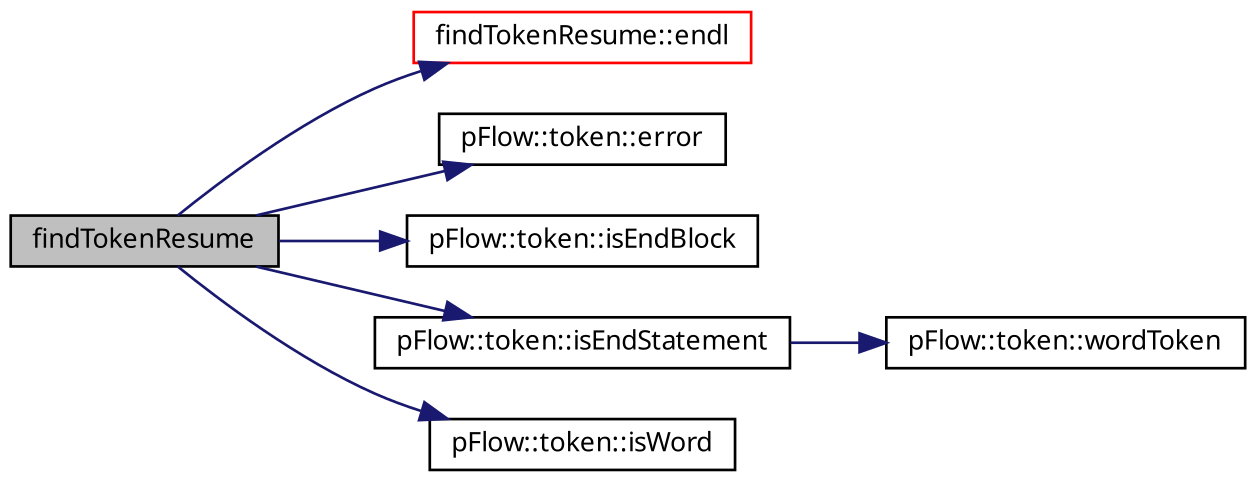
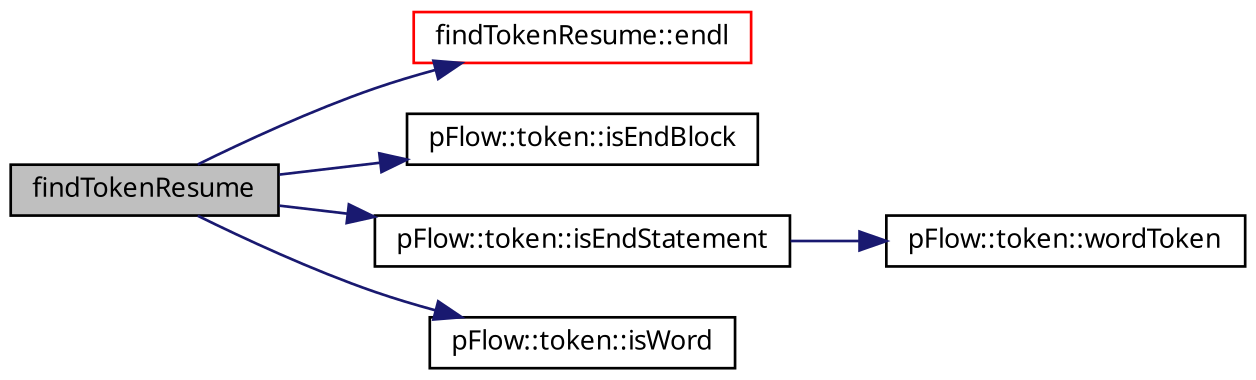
node "pFlow::token::error": removed
